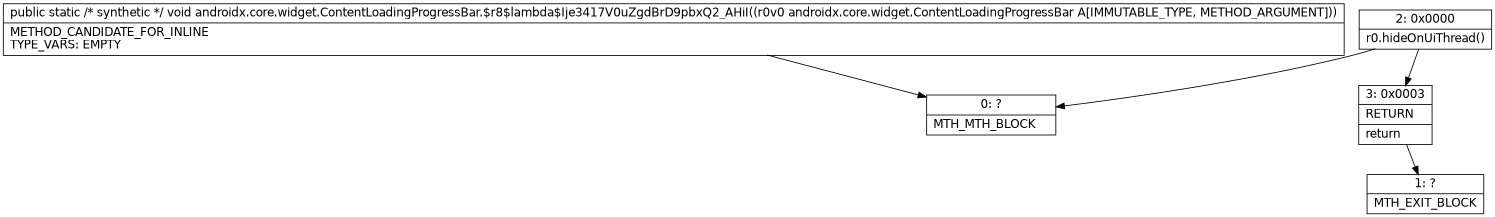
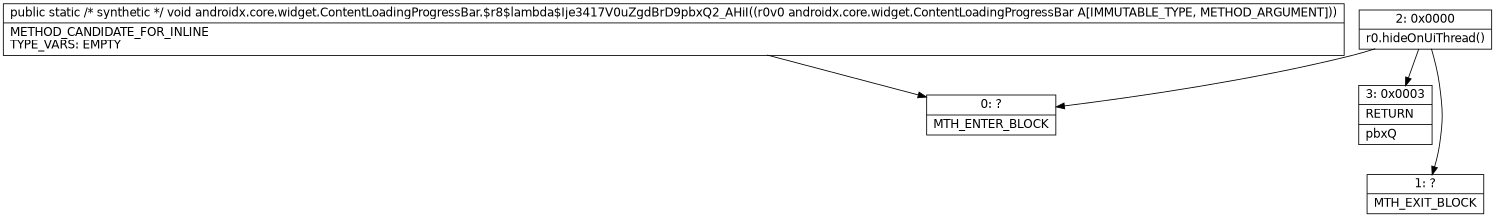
node "0: ?": text "MTH_MTH_BLOCK" -> "MTH_ENTER_BLOCK"
node "3: 0x0003": text "return" -> "pbxQ"
edge "3: 0x0003" -> "1: ?": now "2: 0x0000" -> "1: ?"
